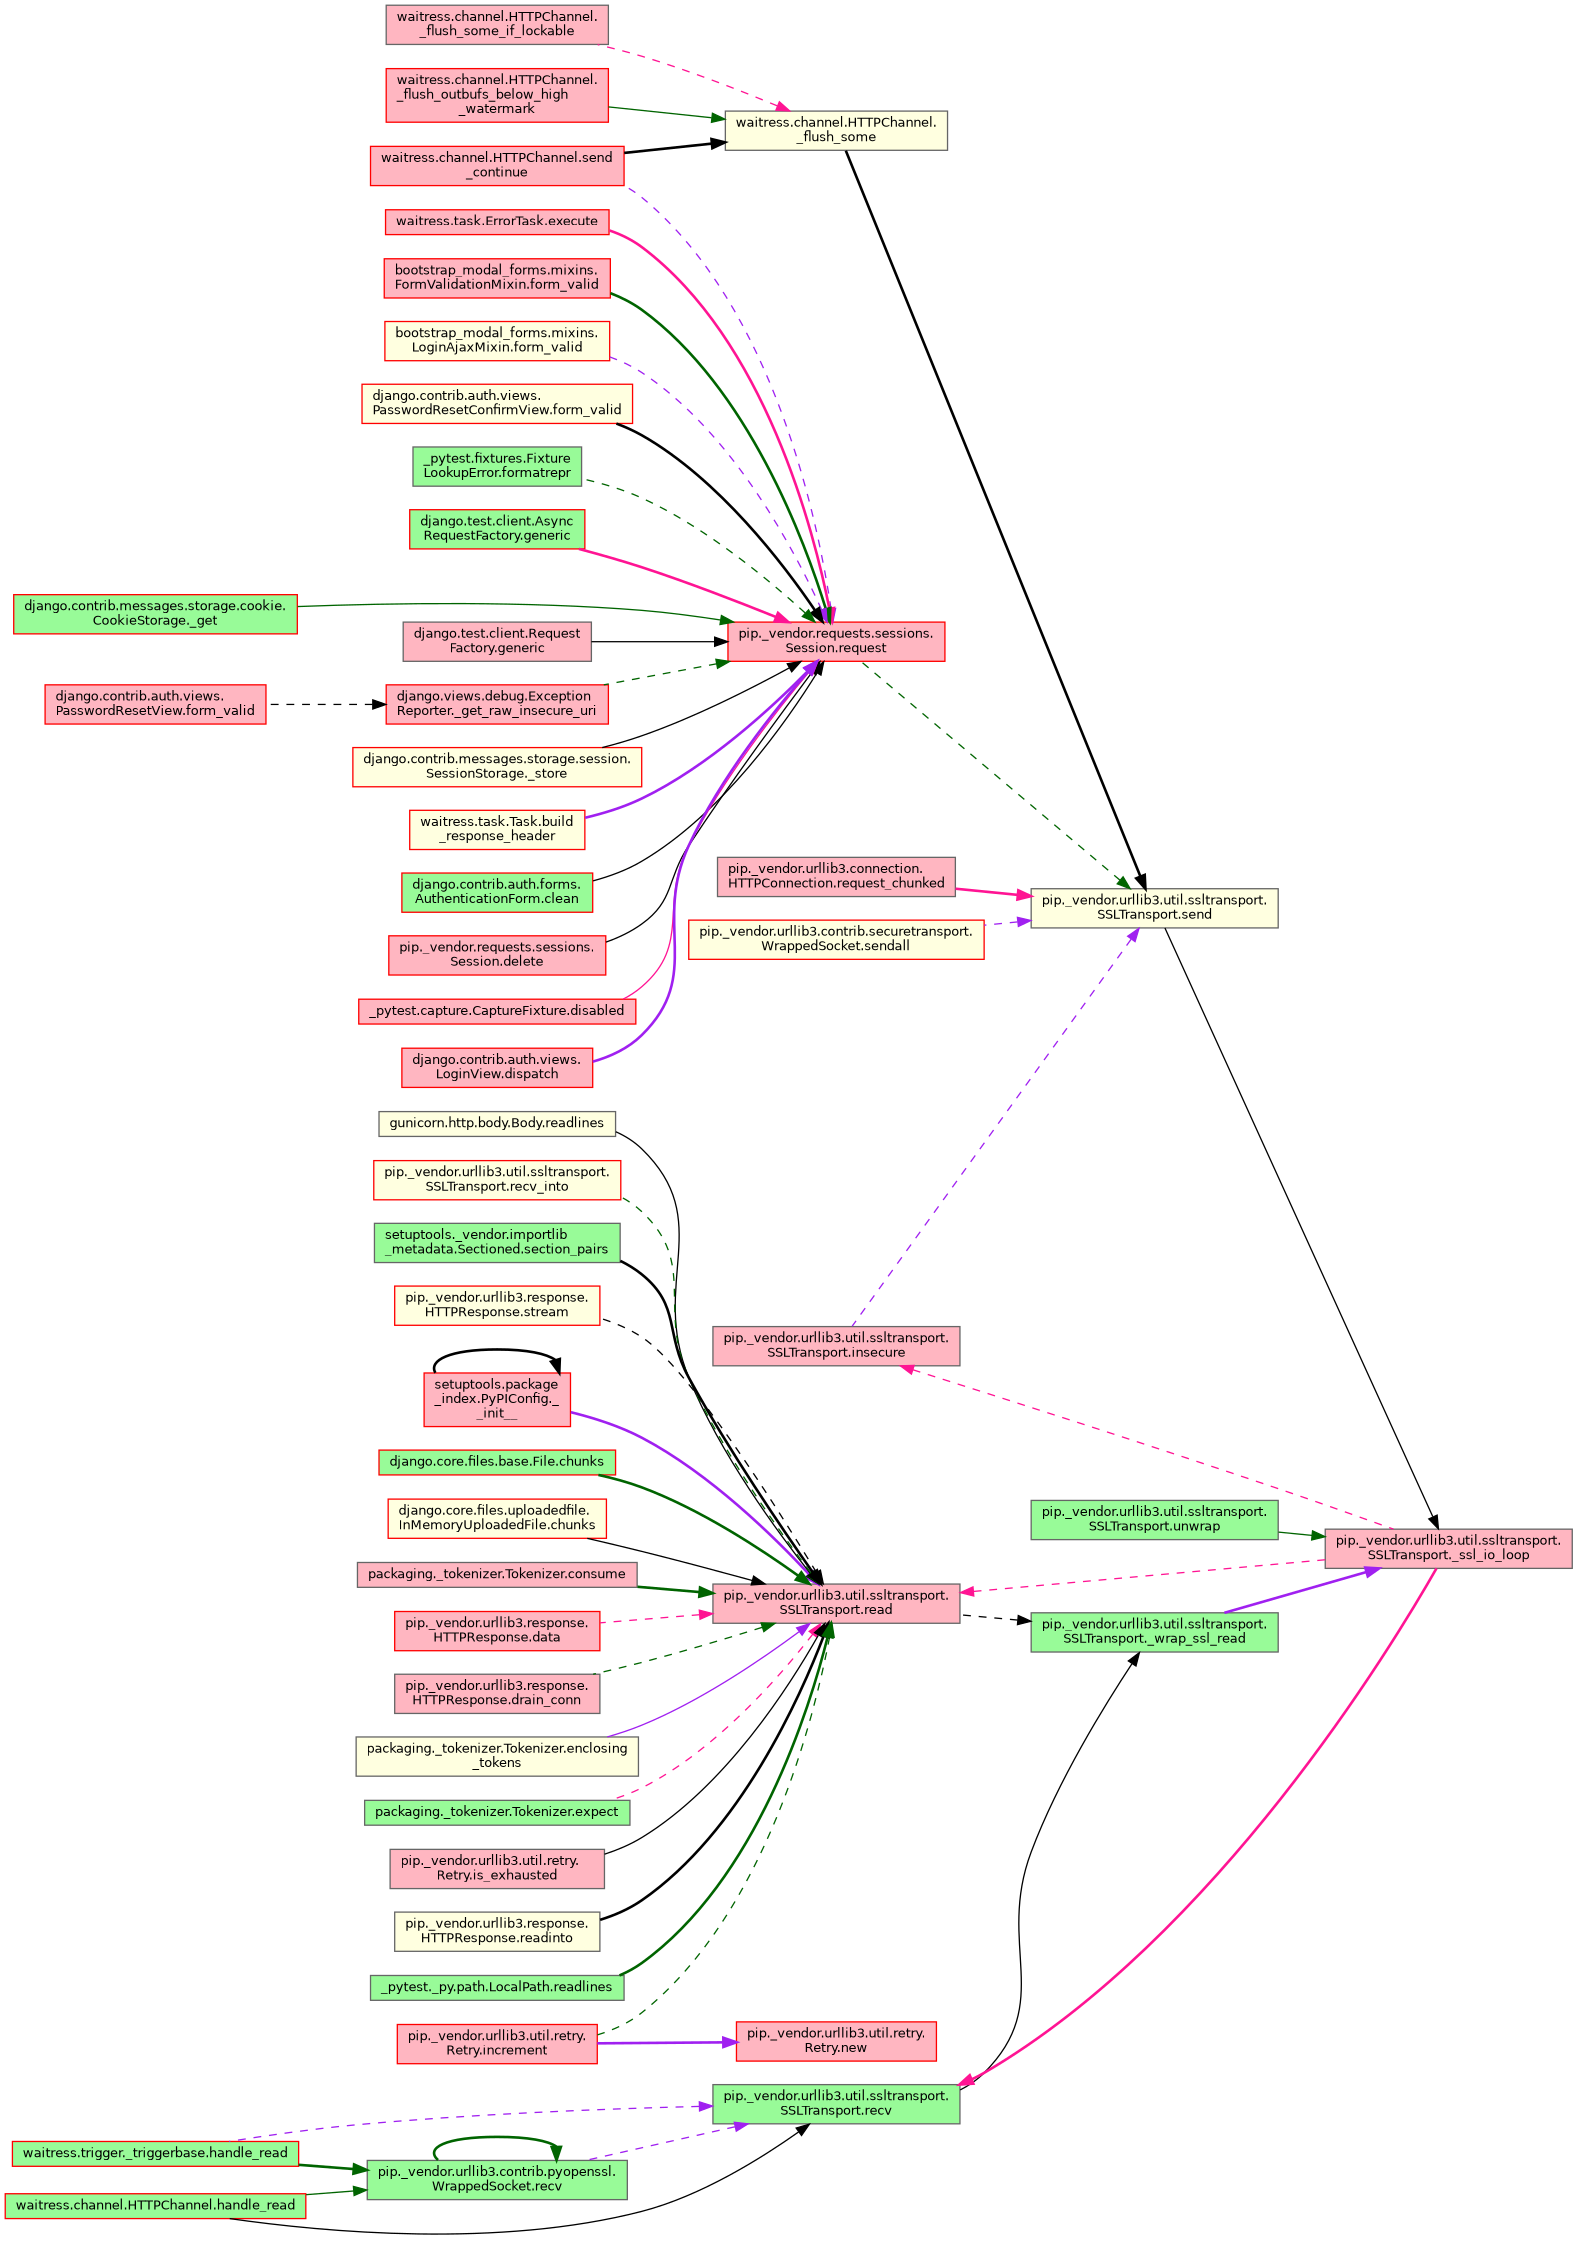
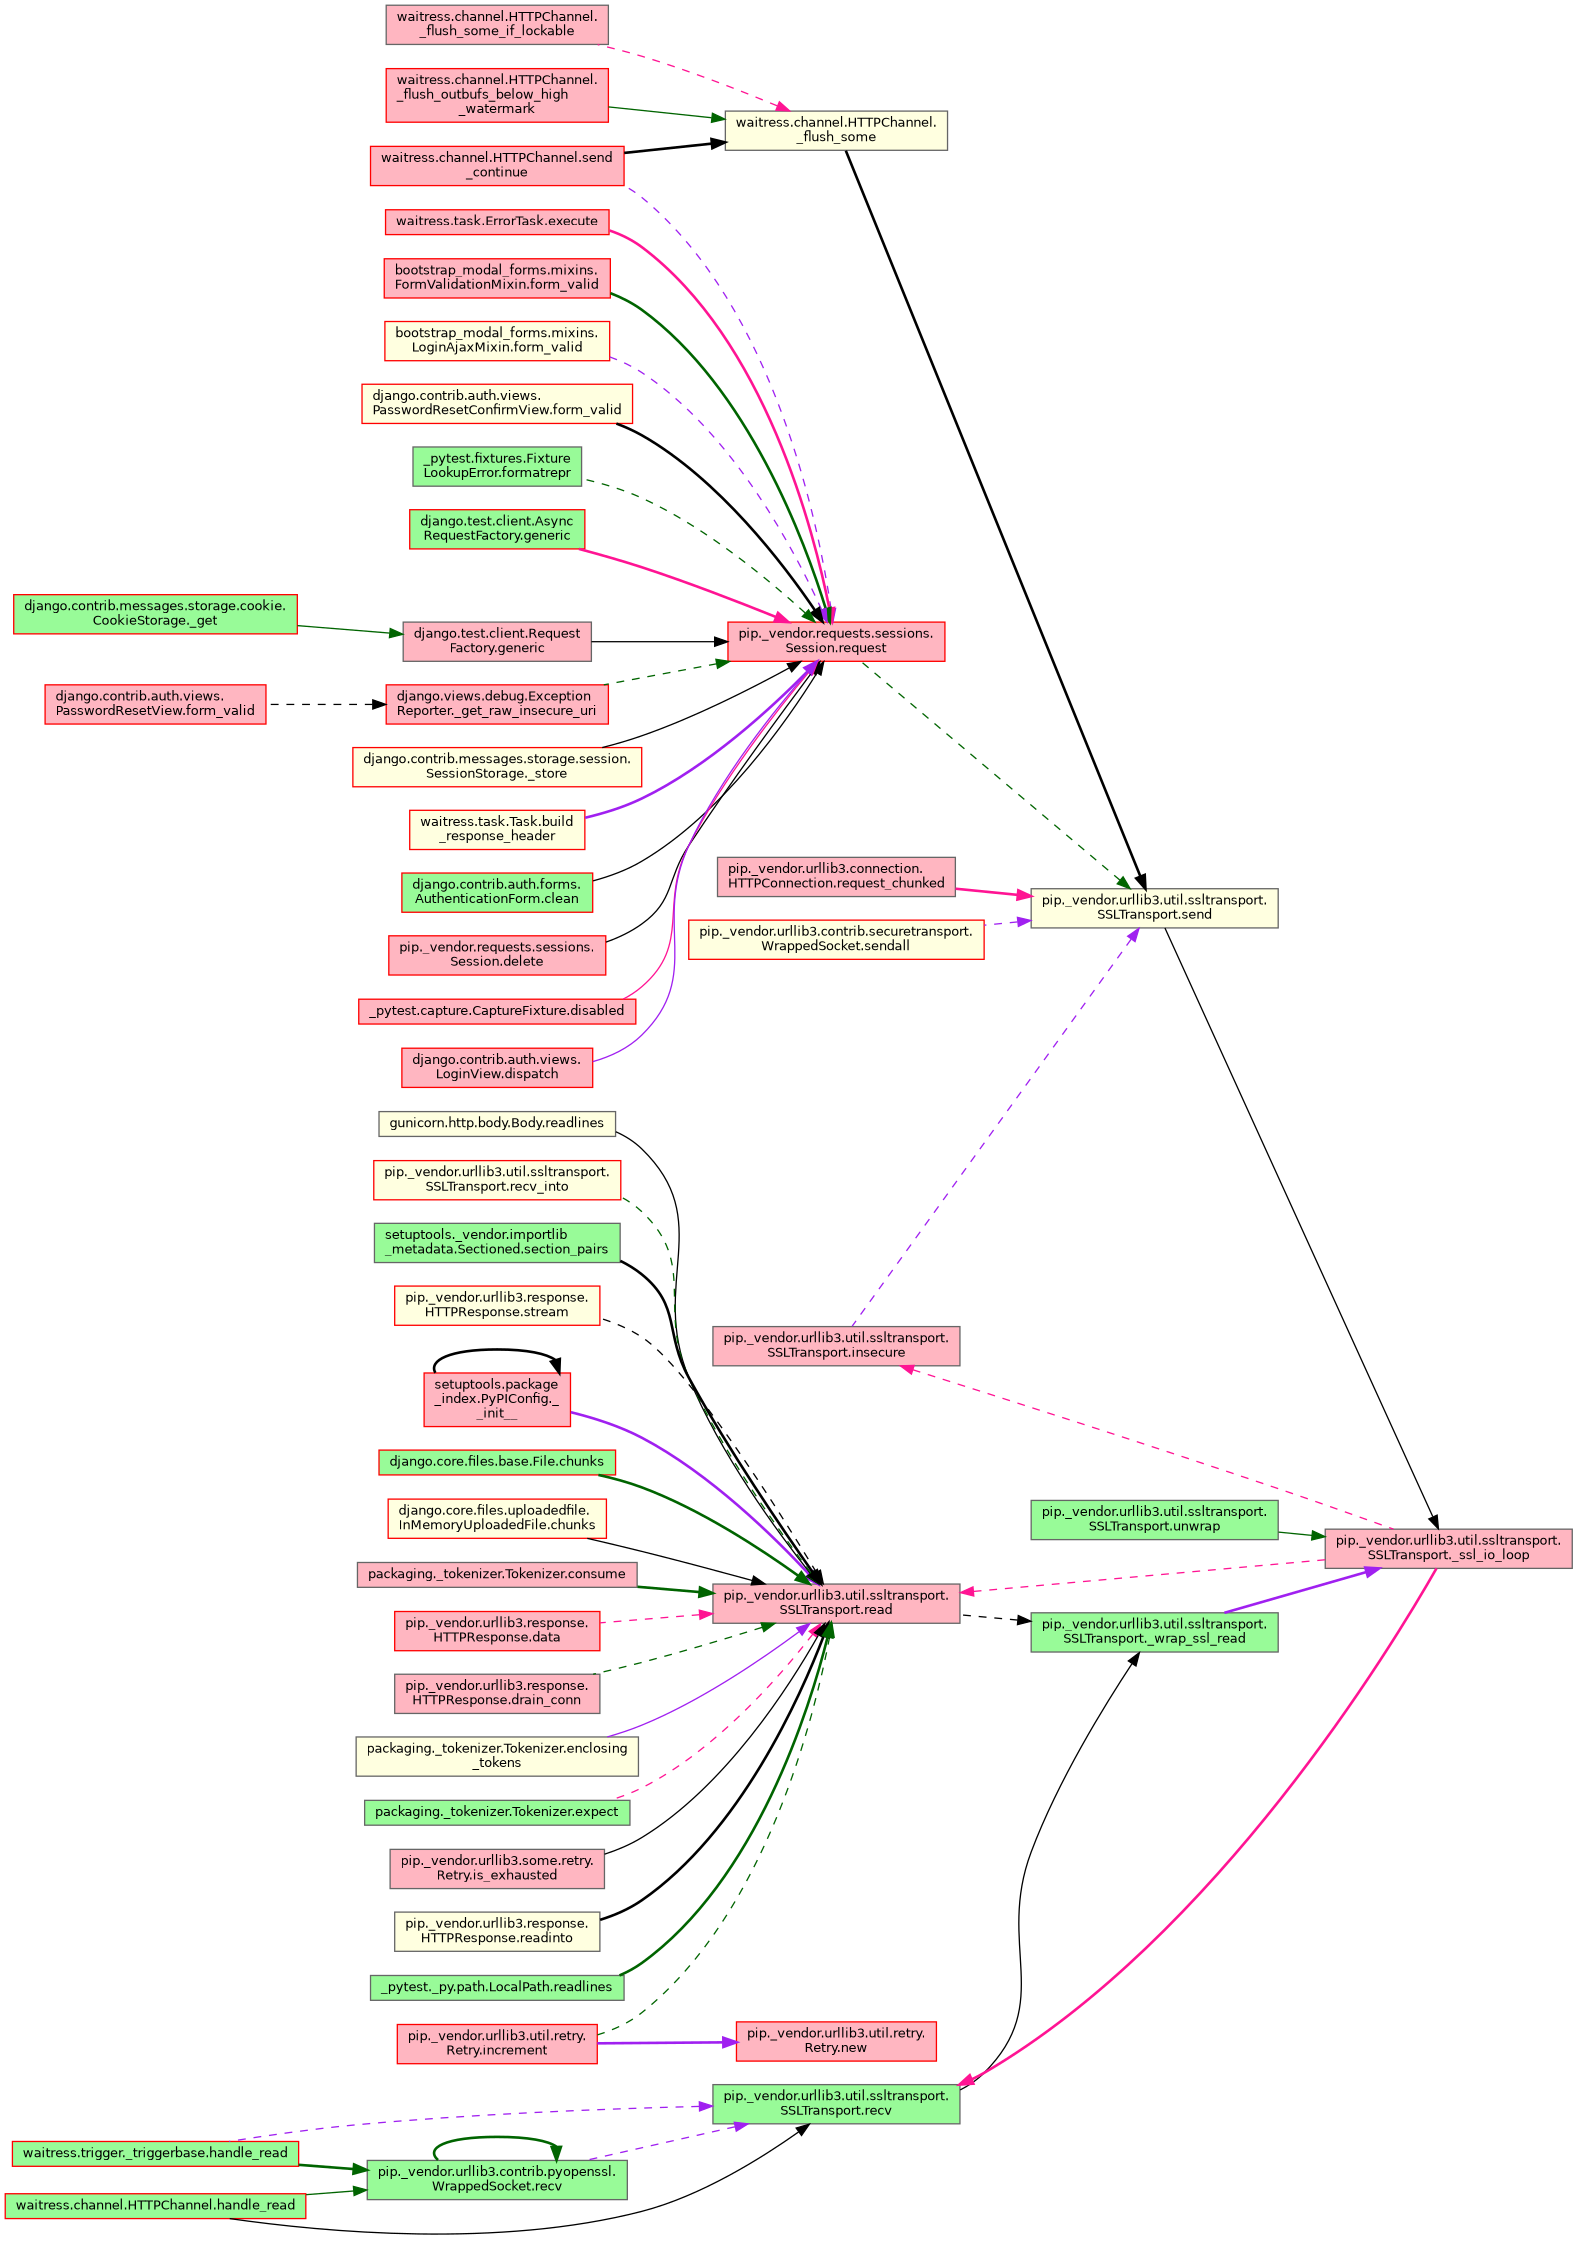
edge "django.contrib.messages.storage.cookie. CookieStorage._get" -> "pip._vendor.requests.sessions. Session.request": now "django.contrib.messages.storage.cookie. CookieStorage._get" -> "django.test.client.Request Factory.generic"
edge "django.contrib.auth.views. LoginView.dispatch" -> "pip._vendor.requests.sessions. Session.request": style bold -> solid
node "pip._vendor.urllib3.util.retry. Retry.is_exhausted": label "pip._vendor.urllib3.util.retry. Retry.is_exhausted" -> "pip._vendor.urllib3.some.retry. Retry.is_exhausted"
